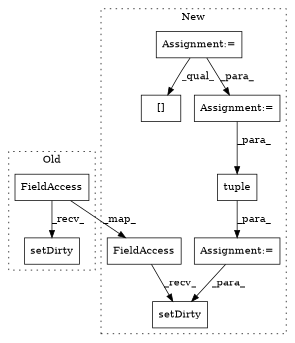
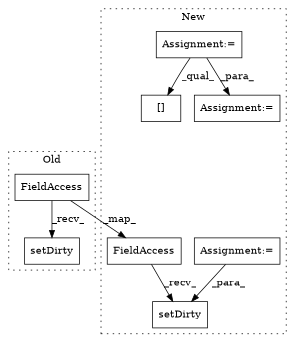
node "tuple": removed
